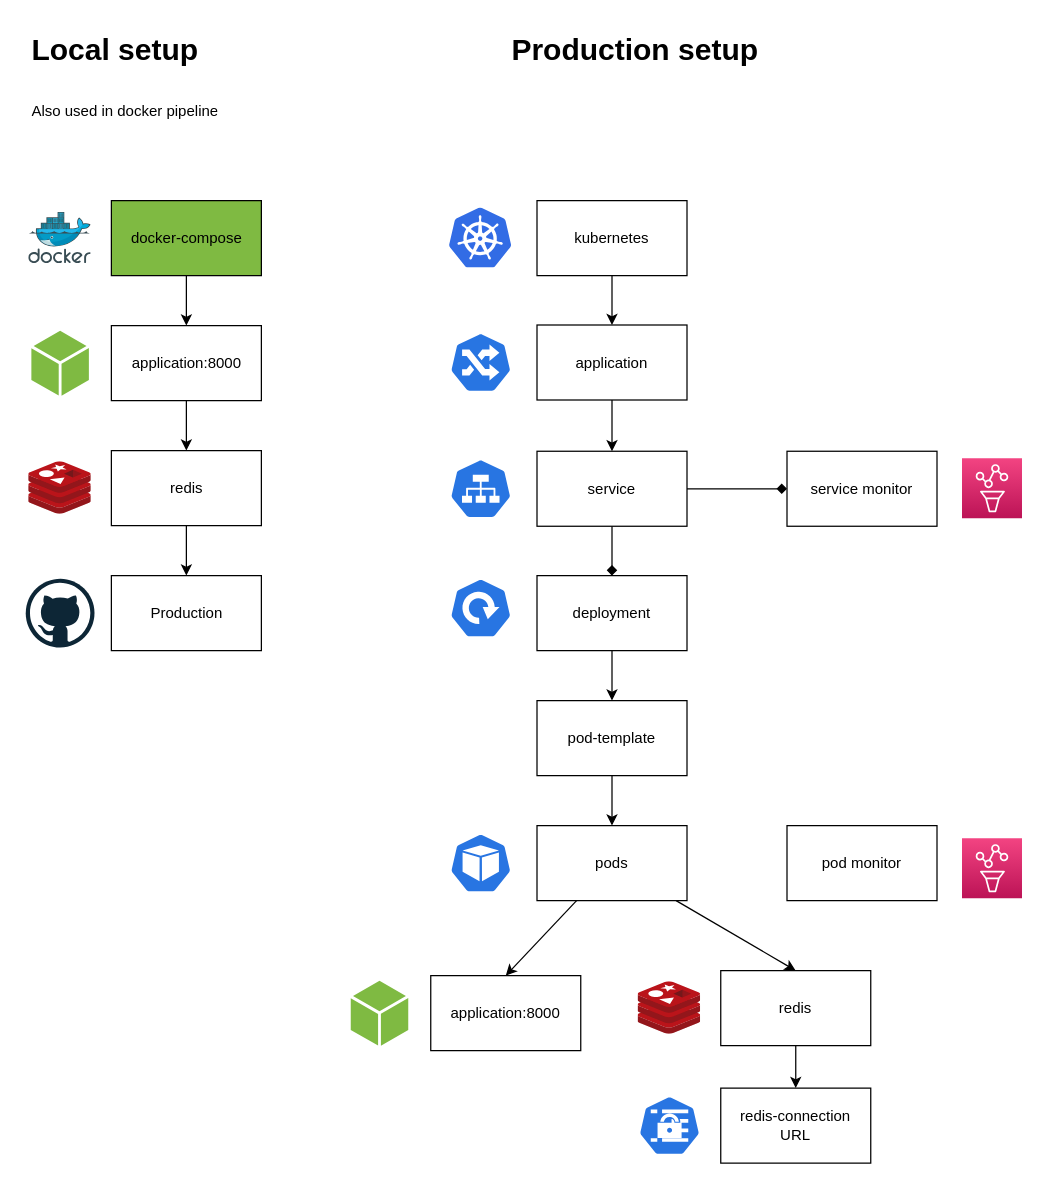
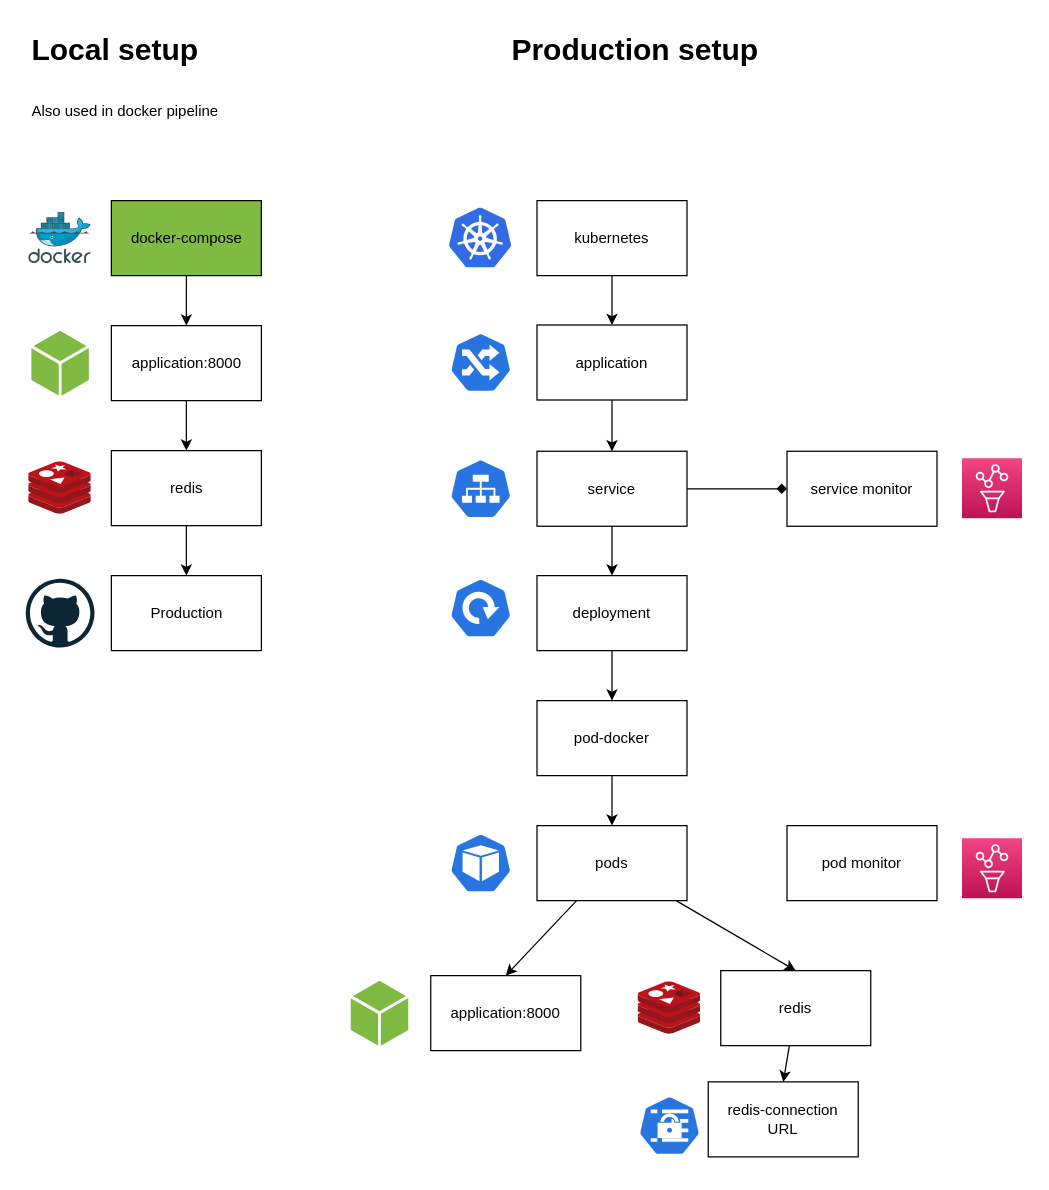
edge "service" -> "deployment": arrowhead diamond -> classic
node "pod-template": label "pod-template" -> "pod-docker"
node "redis-connection URL": moved (796, 1126) -> (783, 1119)
